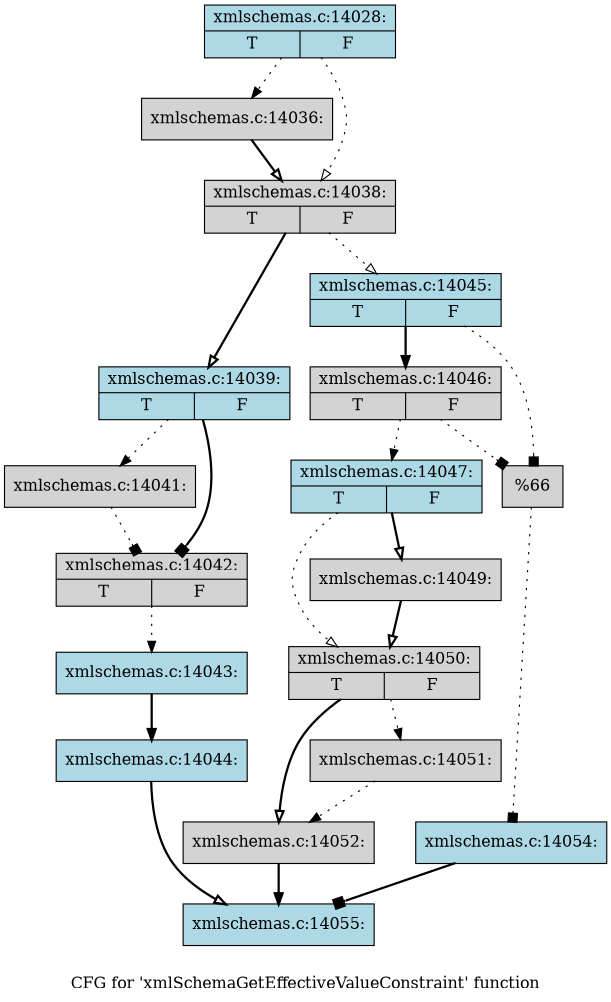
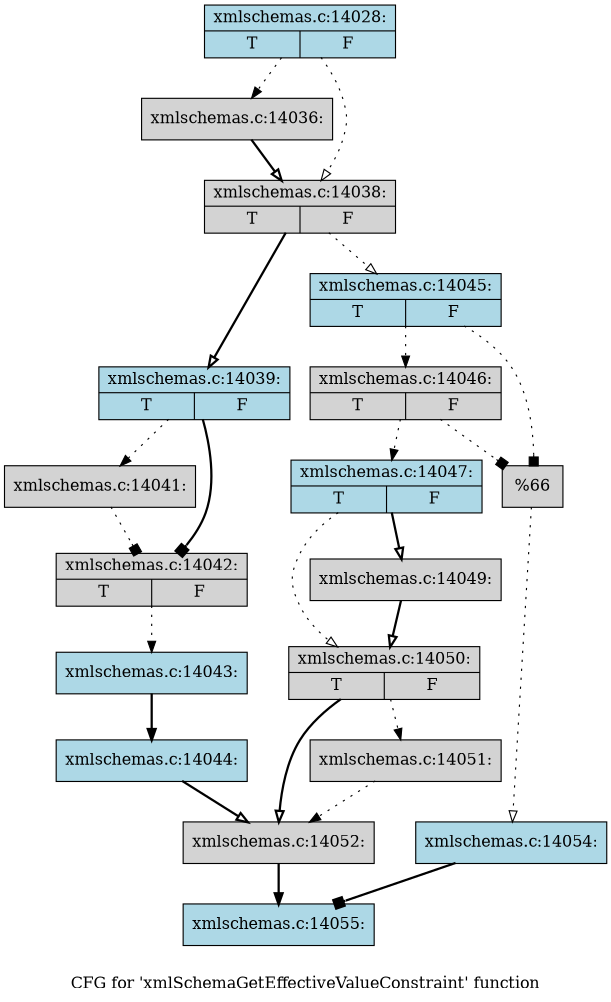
edge "xmlschemas.c:14045:" -> "xmlschemas.c:14046:": style bold -> dotted
edge "%66" -> "xmlschemas.c:14054:": arrowhead box -> onormal
edge "xmlschemas.c:14044:" -> "xmlschemas.c:14055:": now "xmlschemas.c:14044:" -> "xmlschemas.c:14052:"
